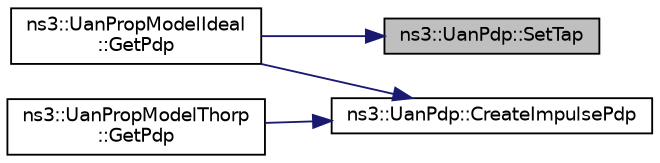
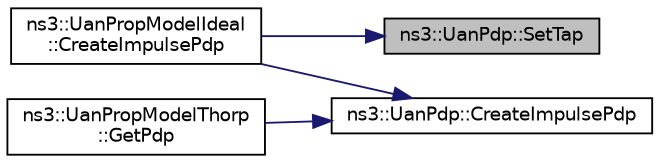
node "ns3::UanPropModelIdeal ::GetPdp": label "ns3::UanPropModelIdeal ::GetPdp" -> "ns3::UanPropModelIdeal ::CreateImpulsePdp"
